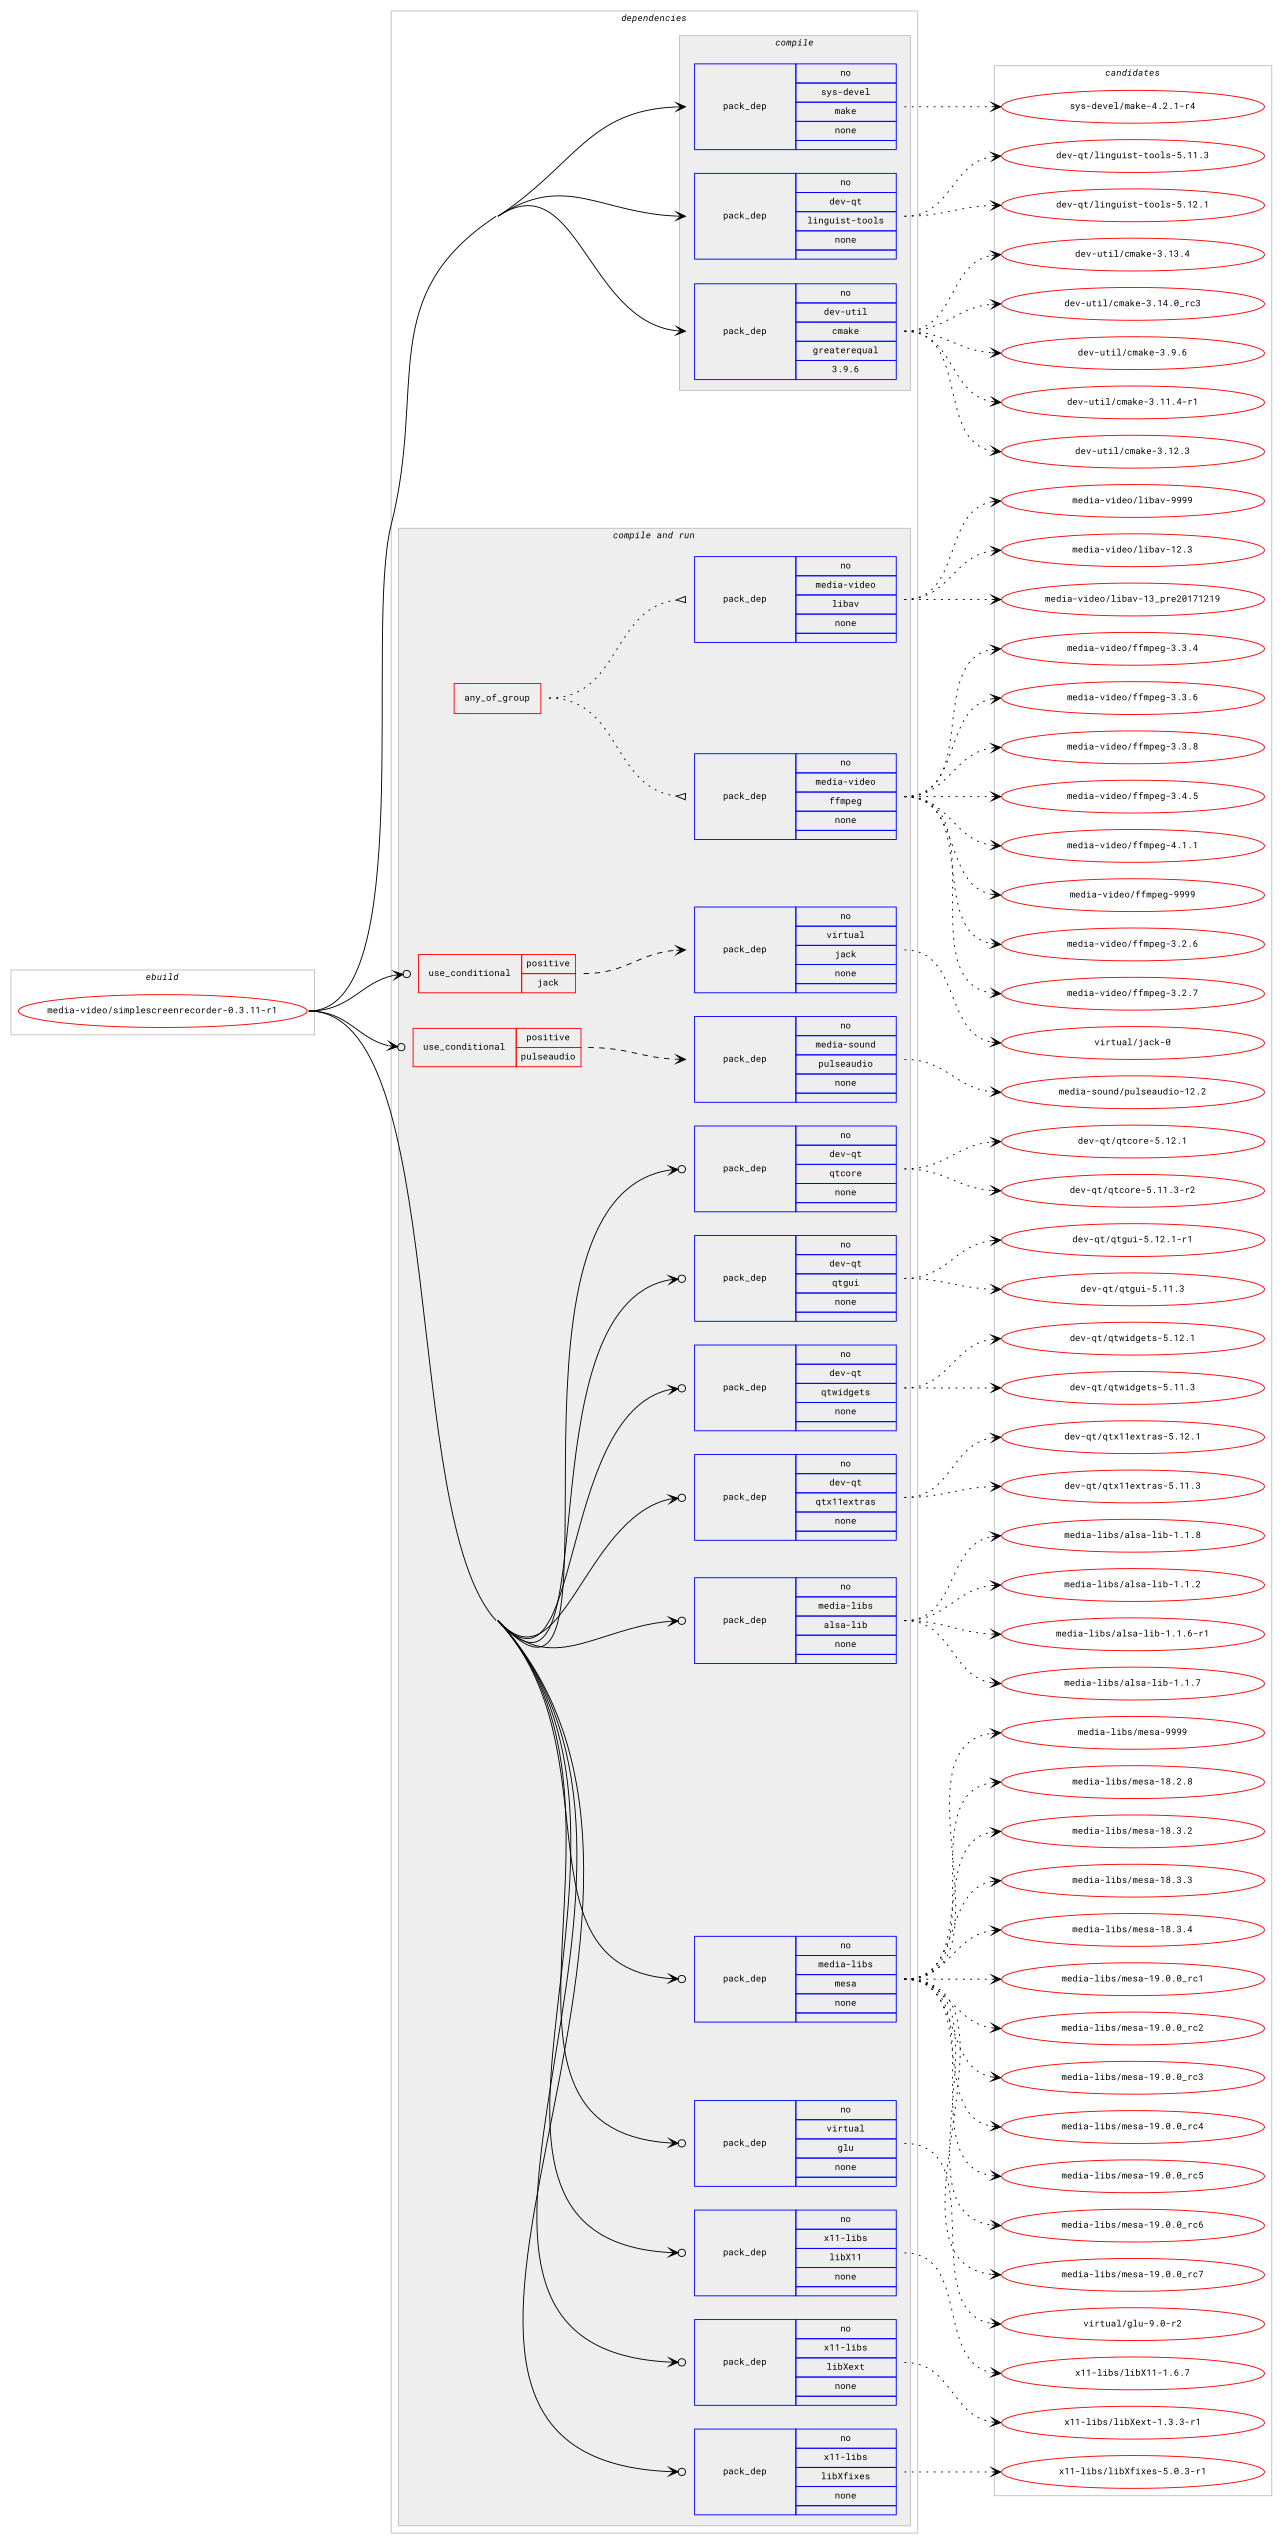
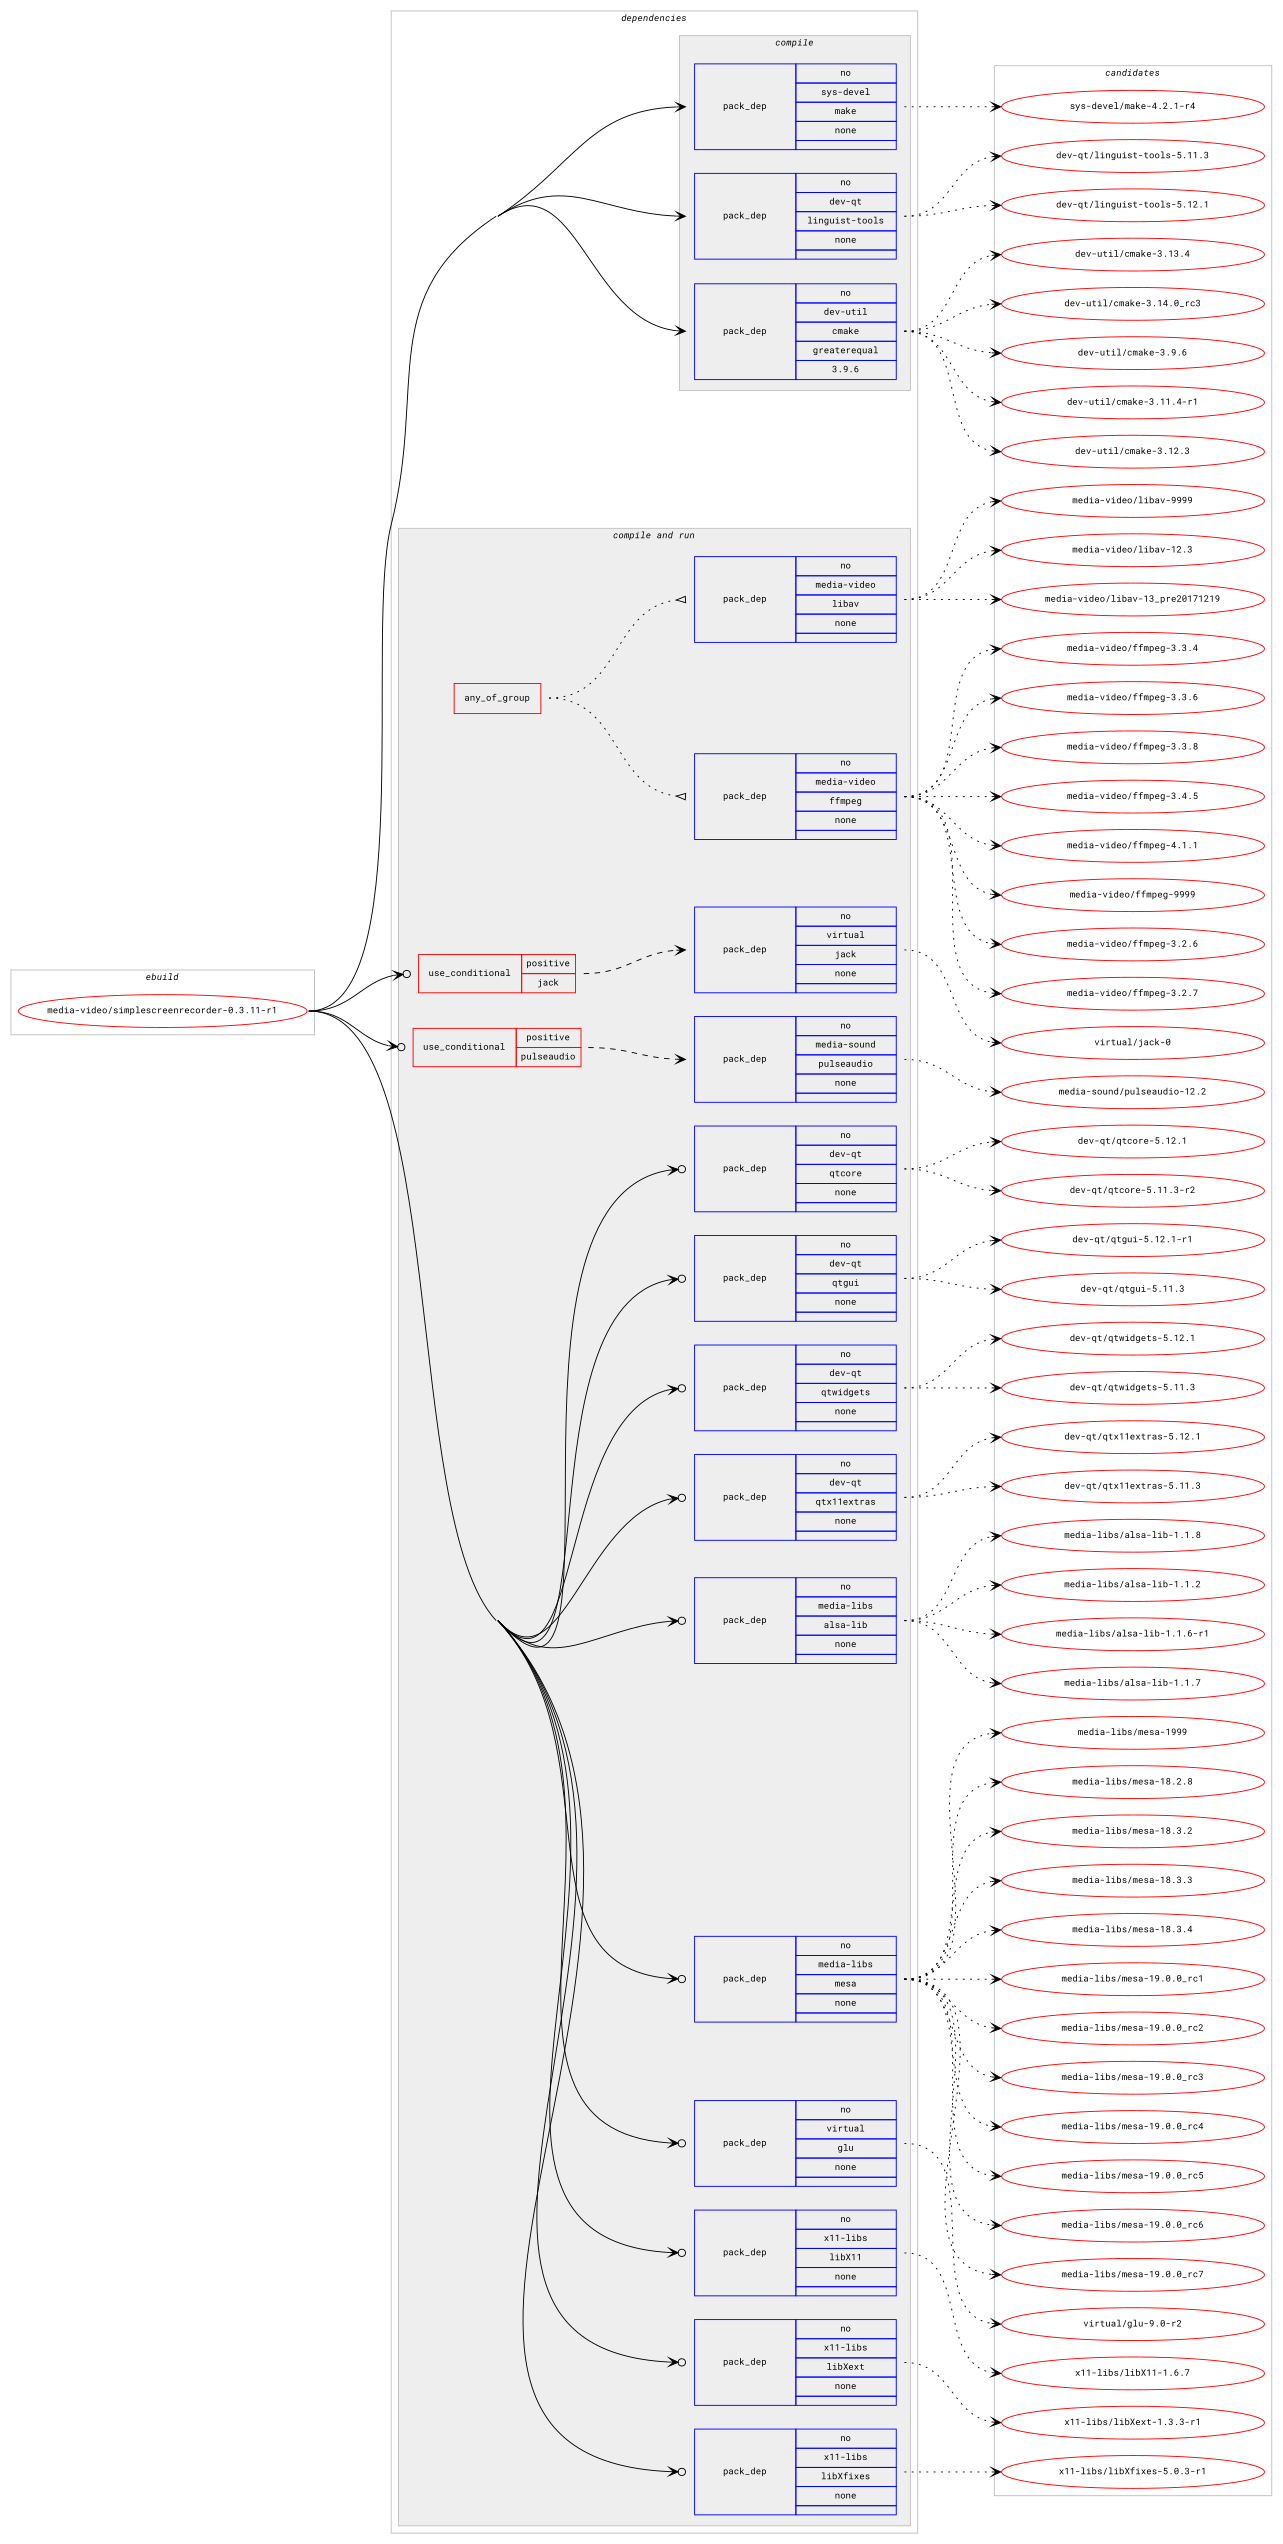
node "media-libs/mesa-9999": label "media-libs/mesa-9999" -> "media-libs/mesa-1999"
